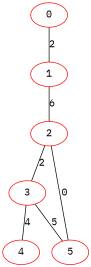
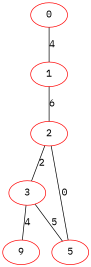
edge "0" -- "1": label "2" -> "4"
node "4": label "4" -> "9"
